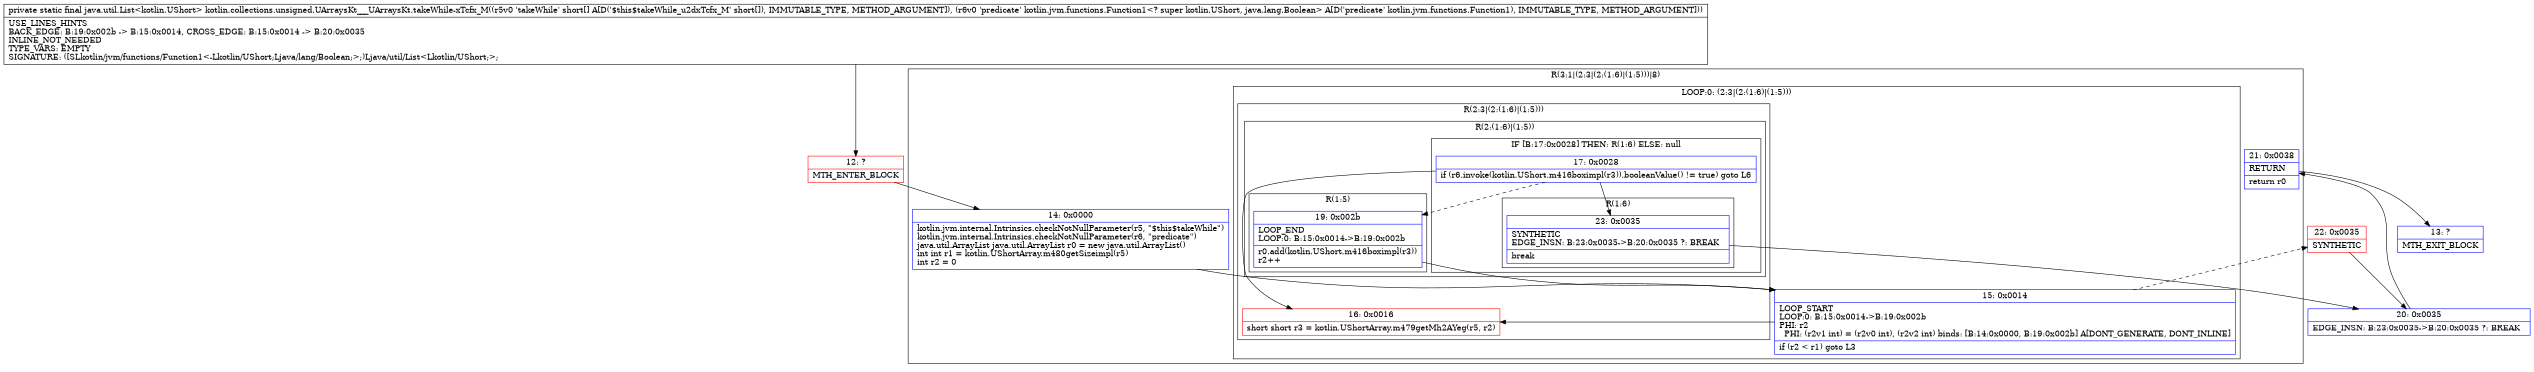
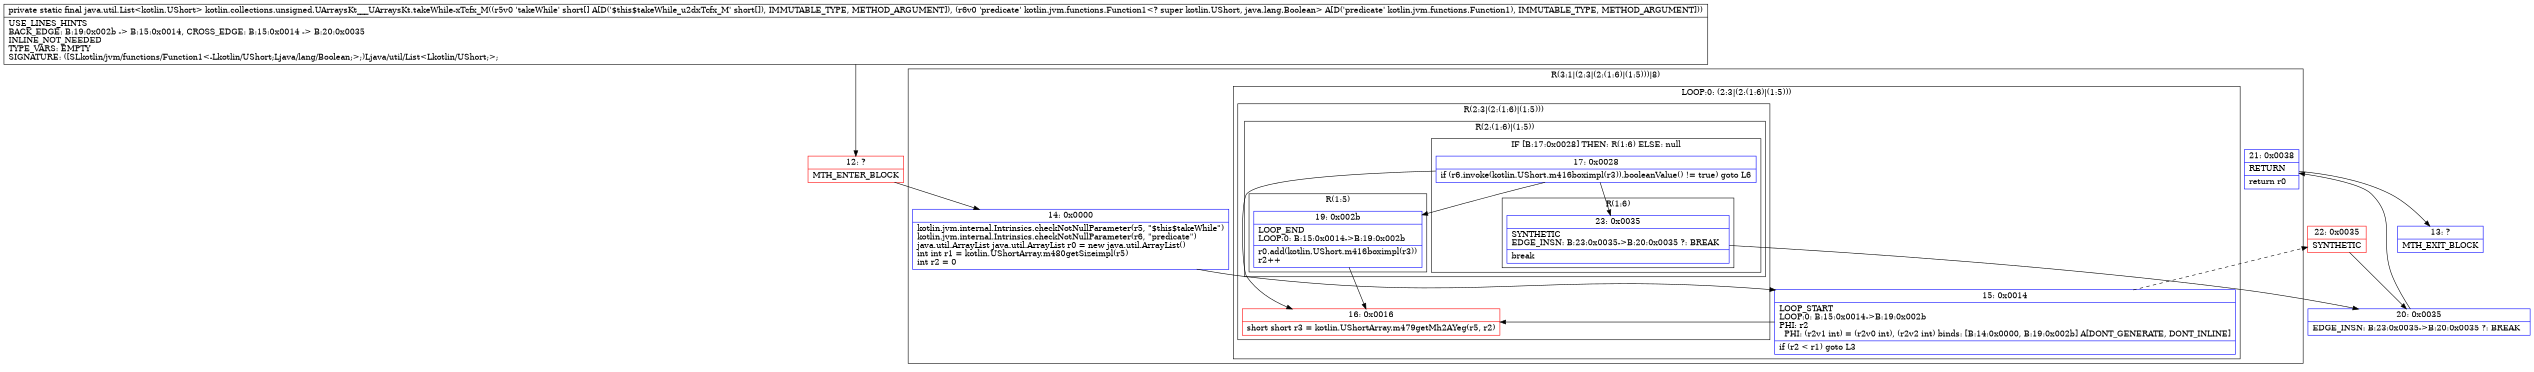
edge "17: 0x0028" -> "19: 0x002b": style dashed -> solid
edge "19: 0x002b" -> "15: 0x0014": now "19: 0x002b" -> "16: 0x0016"
